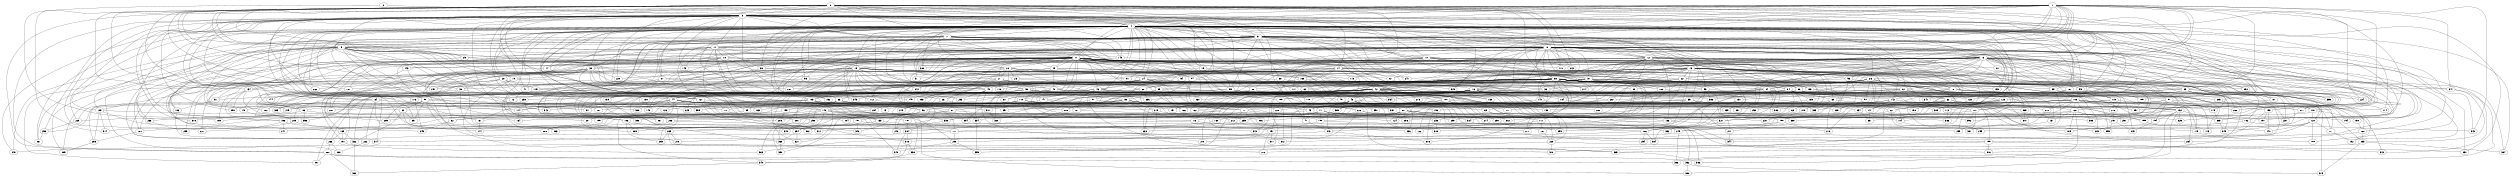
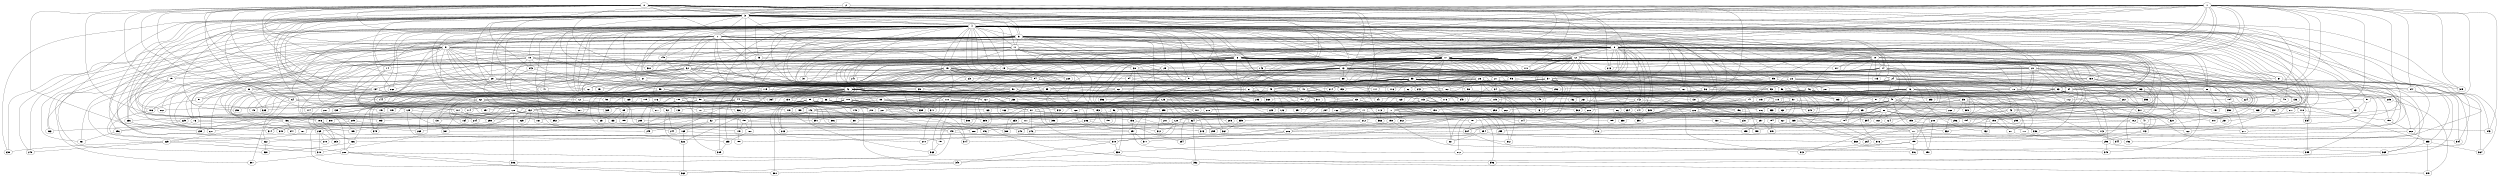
edge "4" -- "17": added
edge "14" -- "192": now "183" -- "192"
